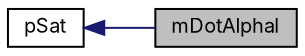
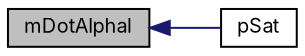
edge "mDotAlphal" -> "pSat": reversed
